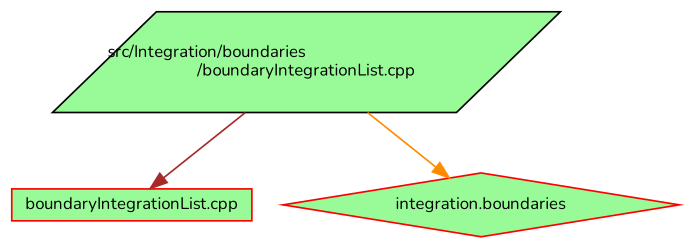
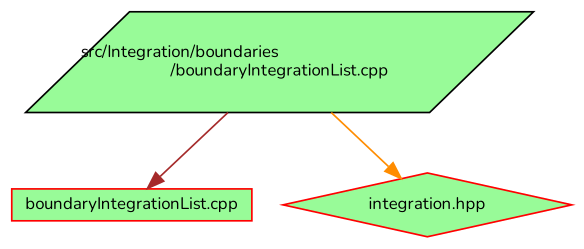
node "integration.boundaries": label "integration.boundaries" -> "integration.hpp"
